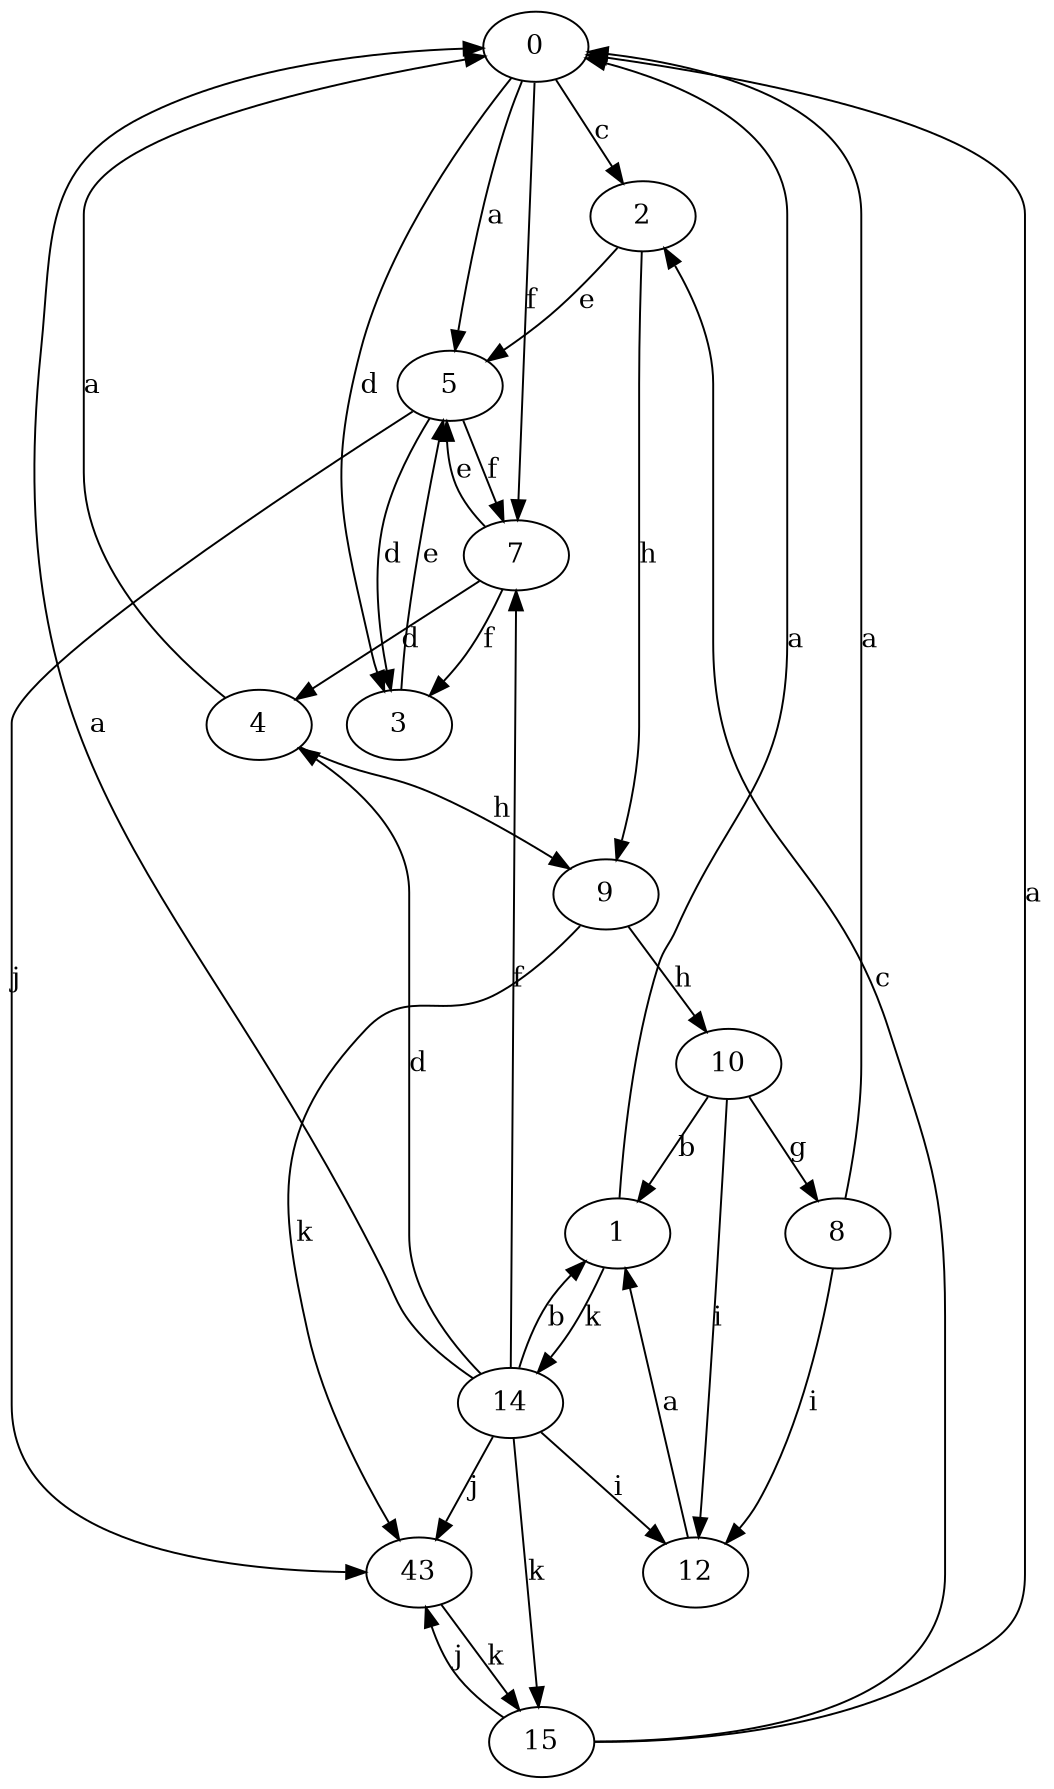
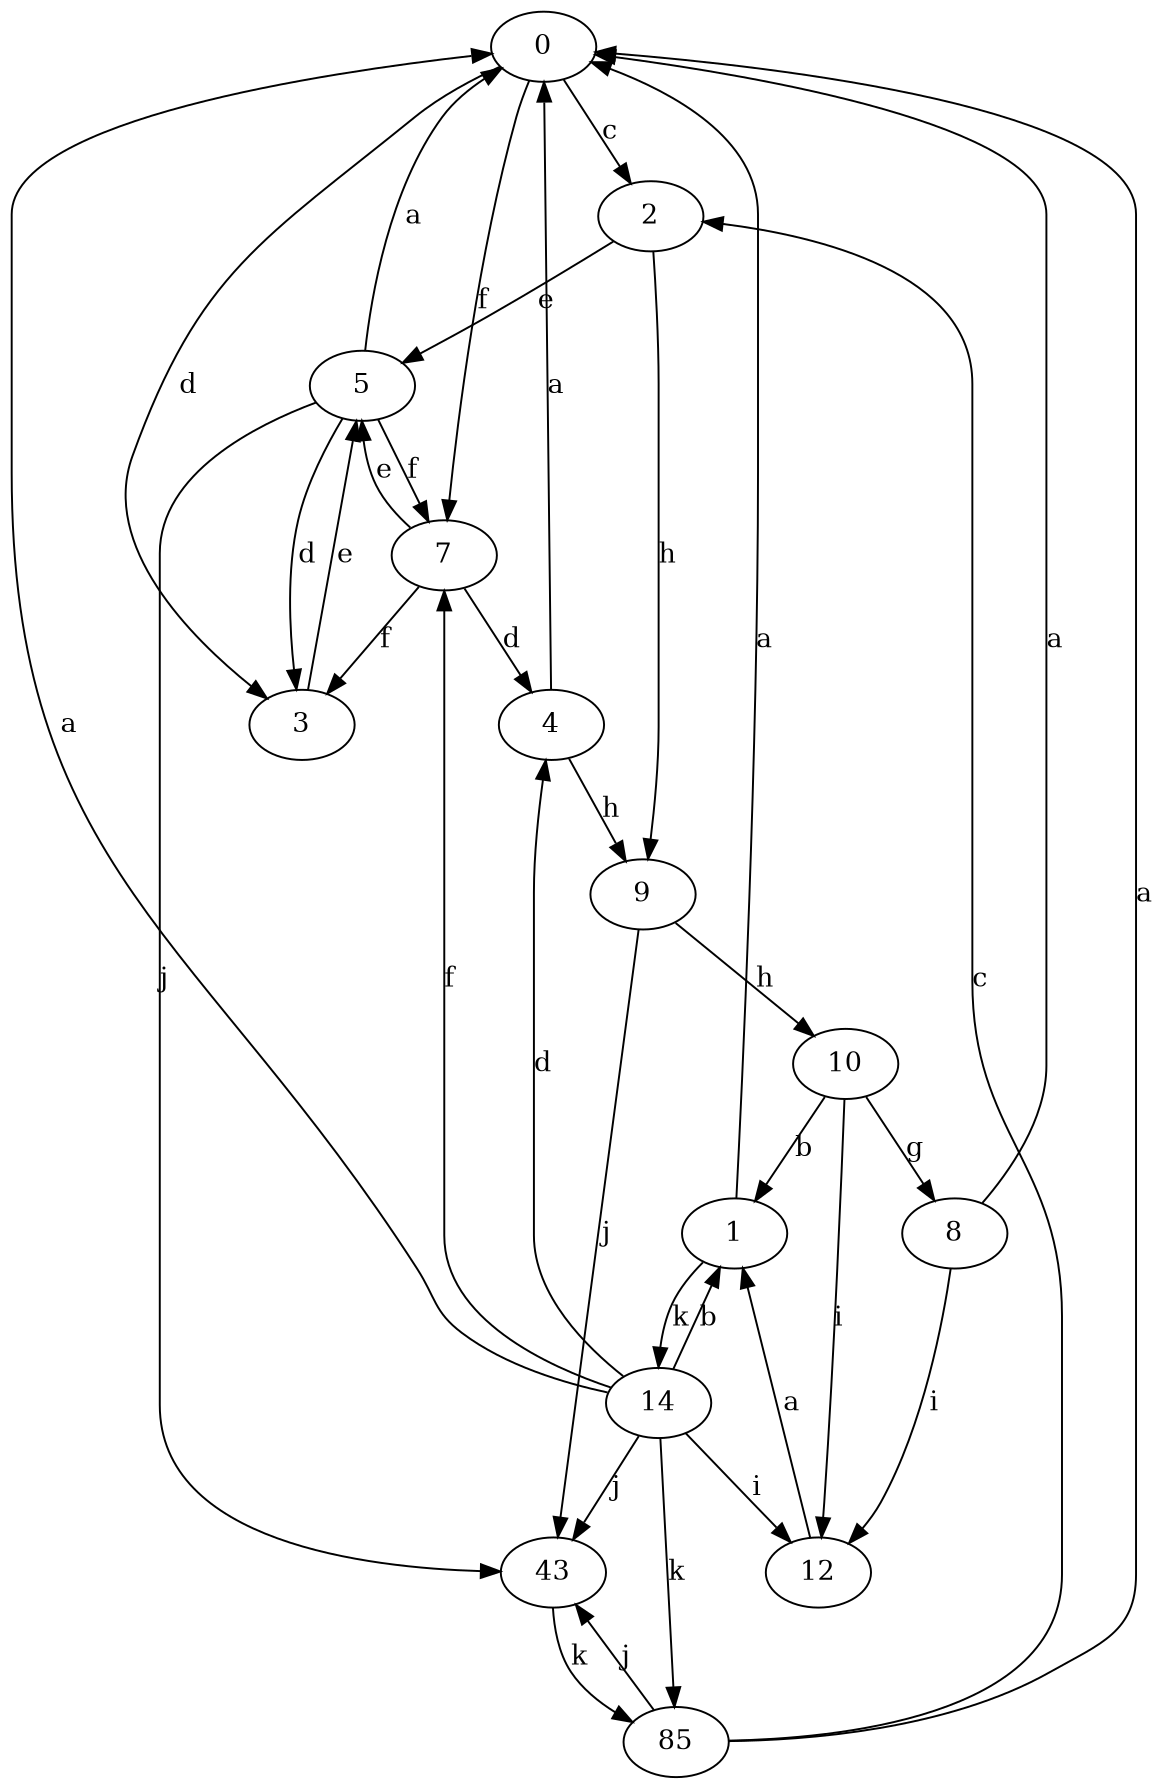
edge "0" -> "5": reversed
edge "9" -> "43": label "k" -> "j"
node "15": label "15" -> "85"
